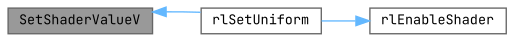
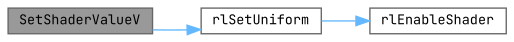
edge "rlSetUniform" -> "SetShaderValueV": reversed
